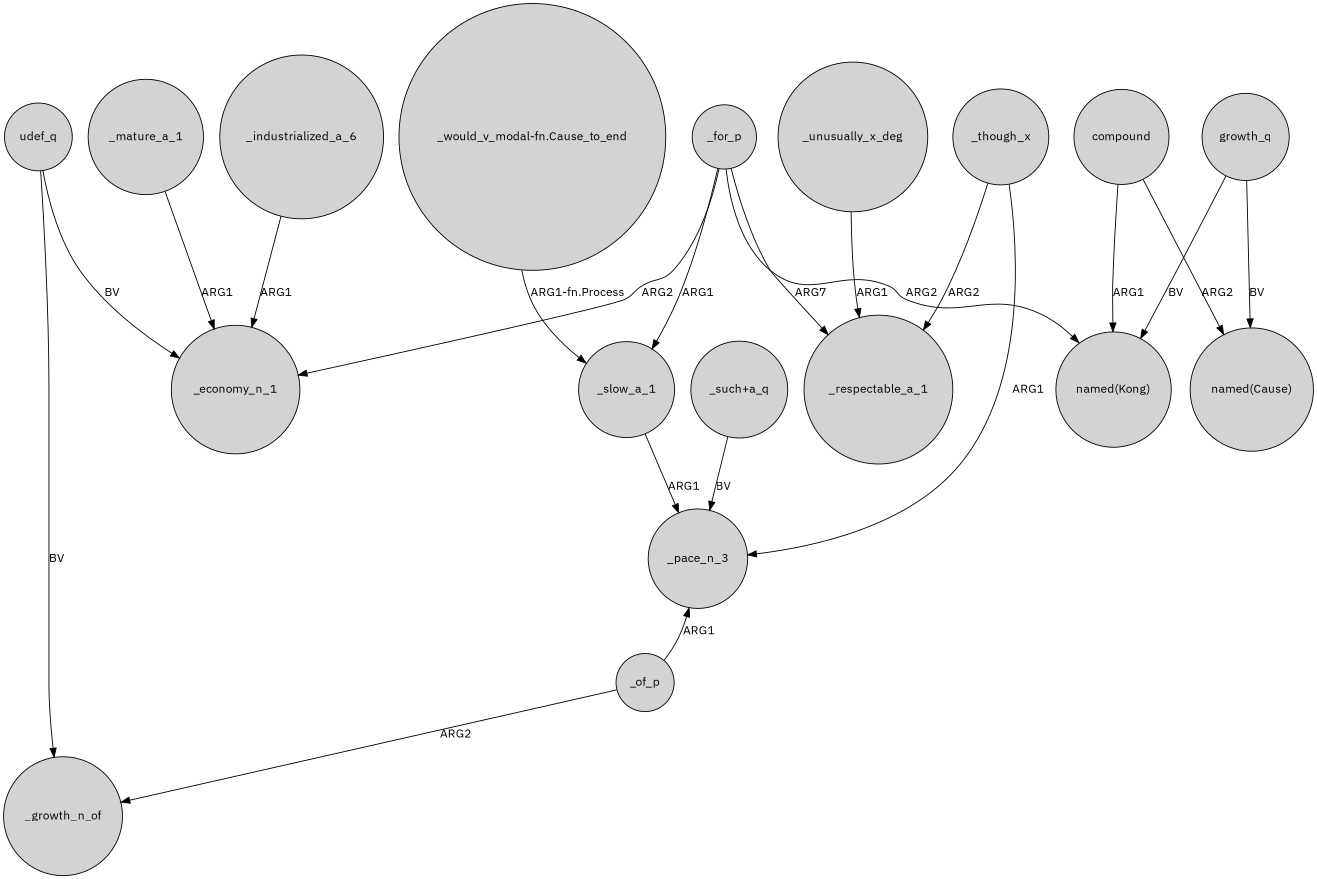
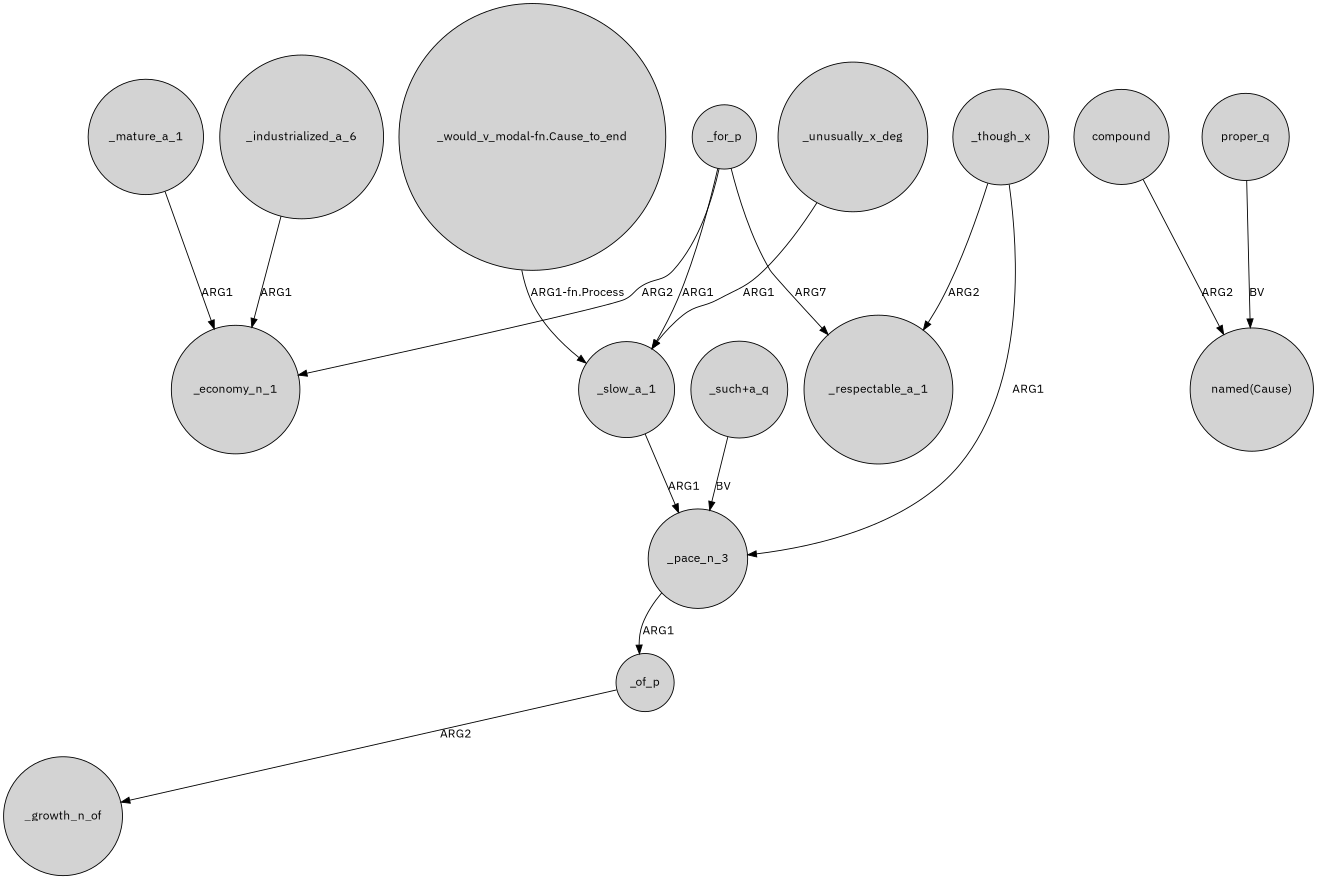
node "udef_q": removed
node "growth_q": label "growth_q" -> "proper_q"
edge "_unusually_x_deg" -> "_respectable_a_1": now "_unusually_x_deg" -> "_slow_a_1"
node "named(Kong)": removed
edge "_of_p" -> "_pace_n_3": reversed
